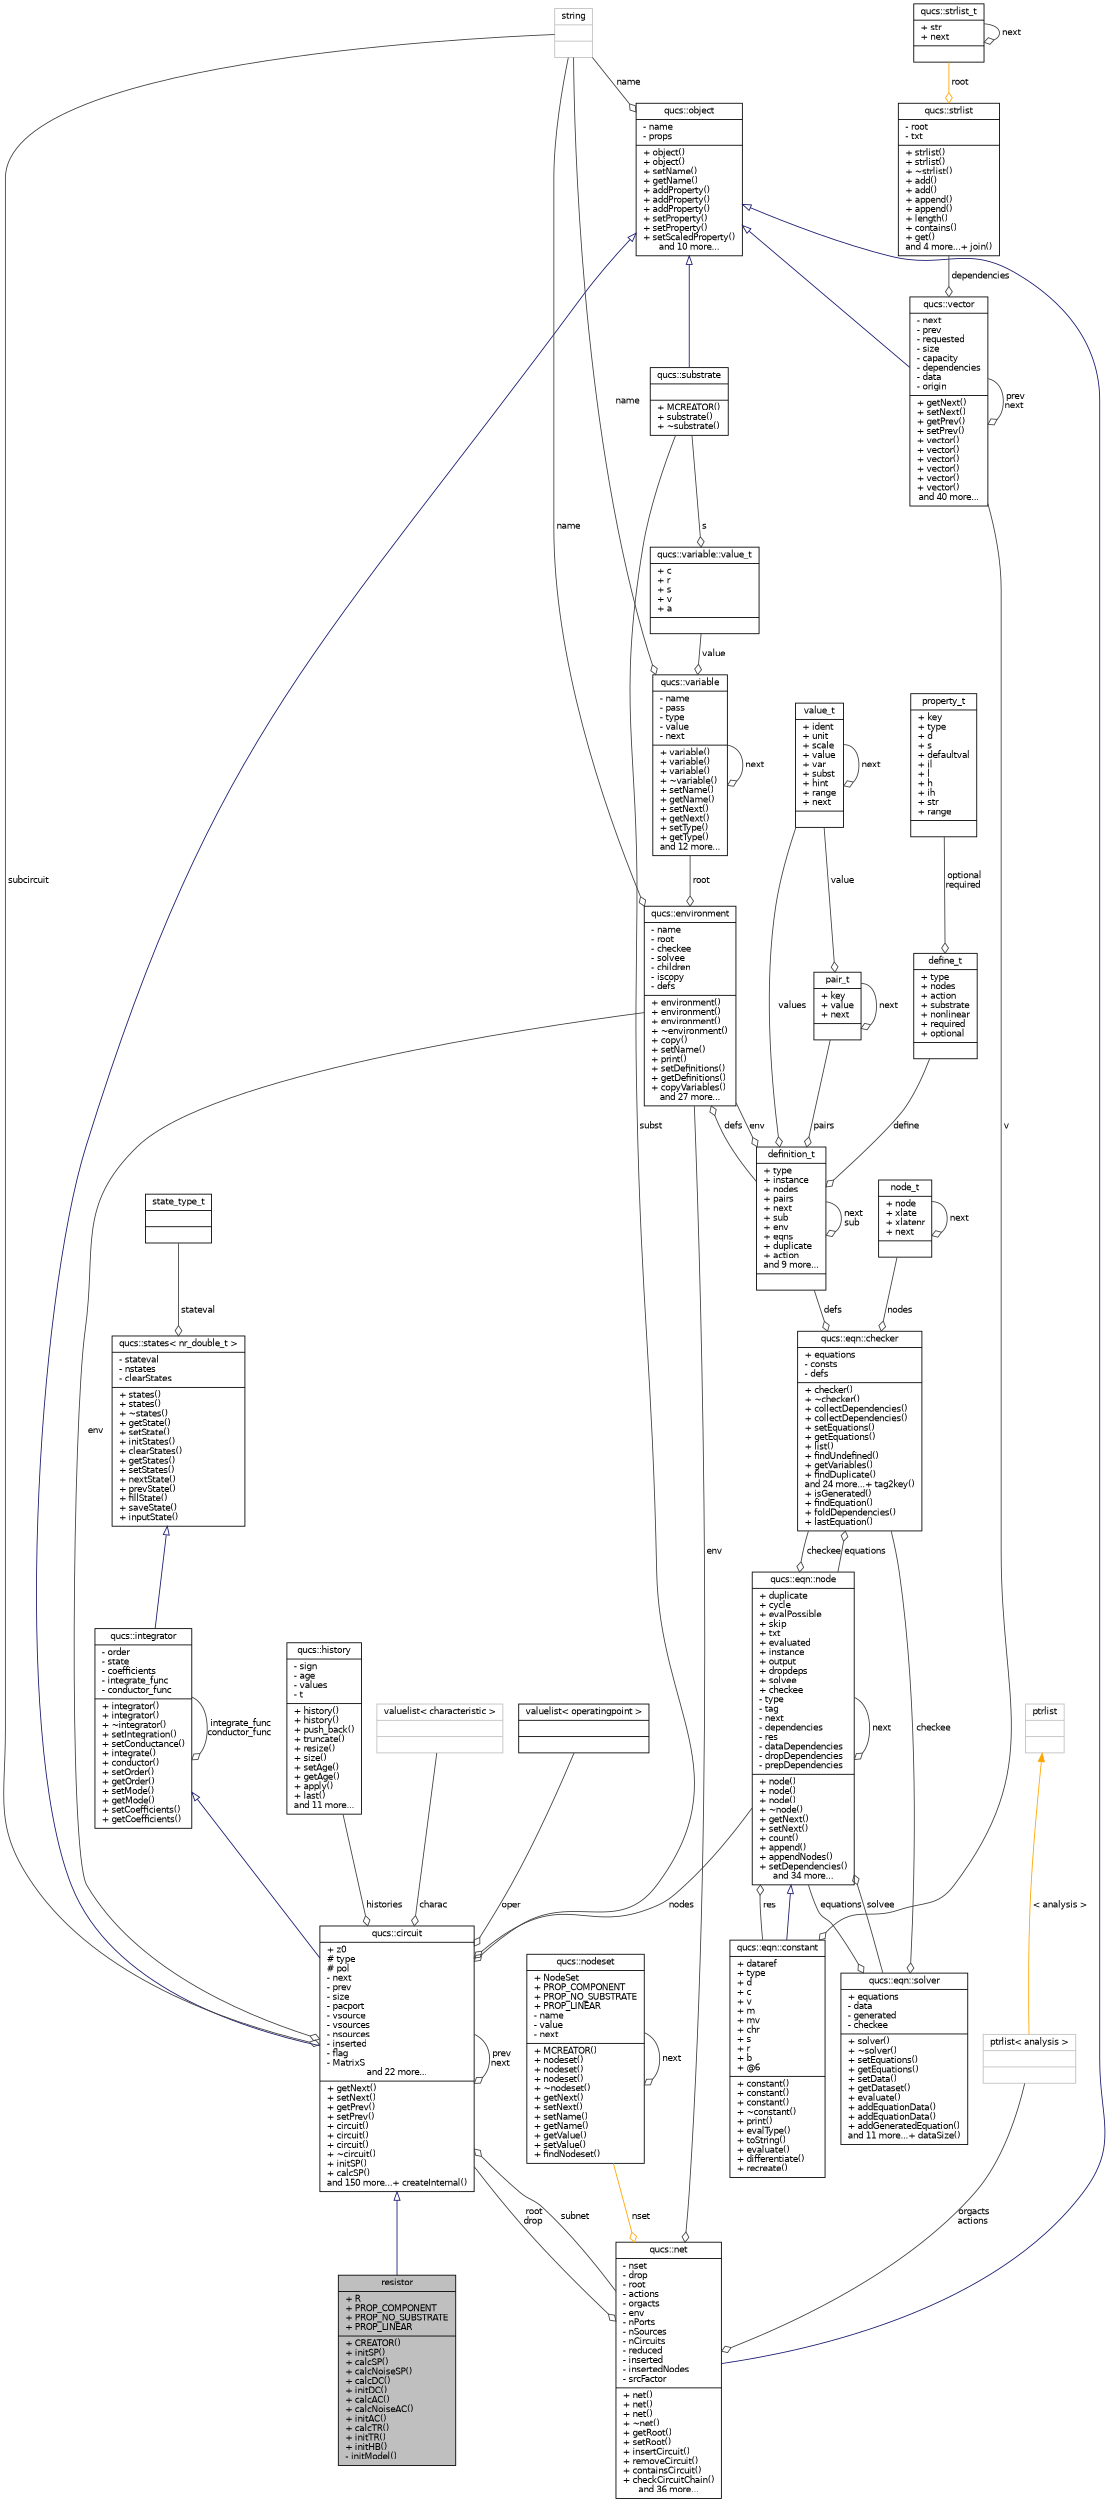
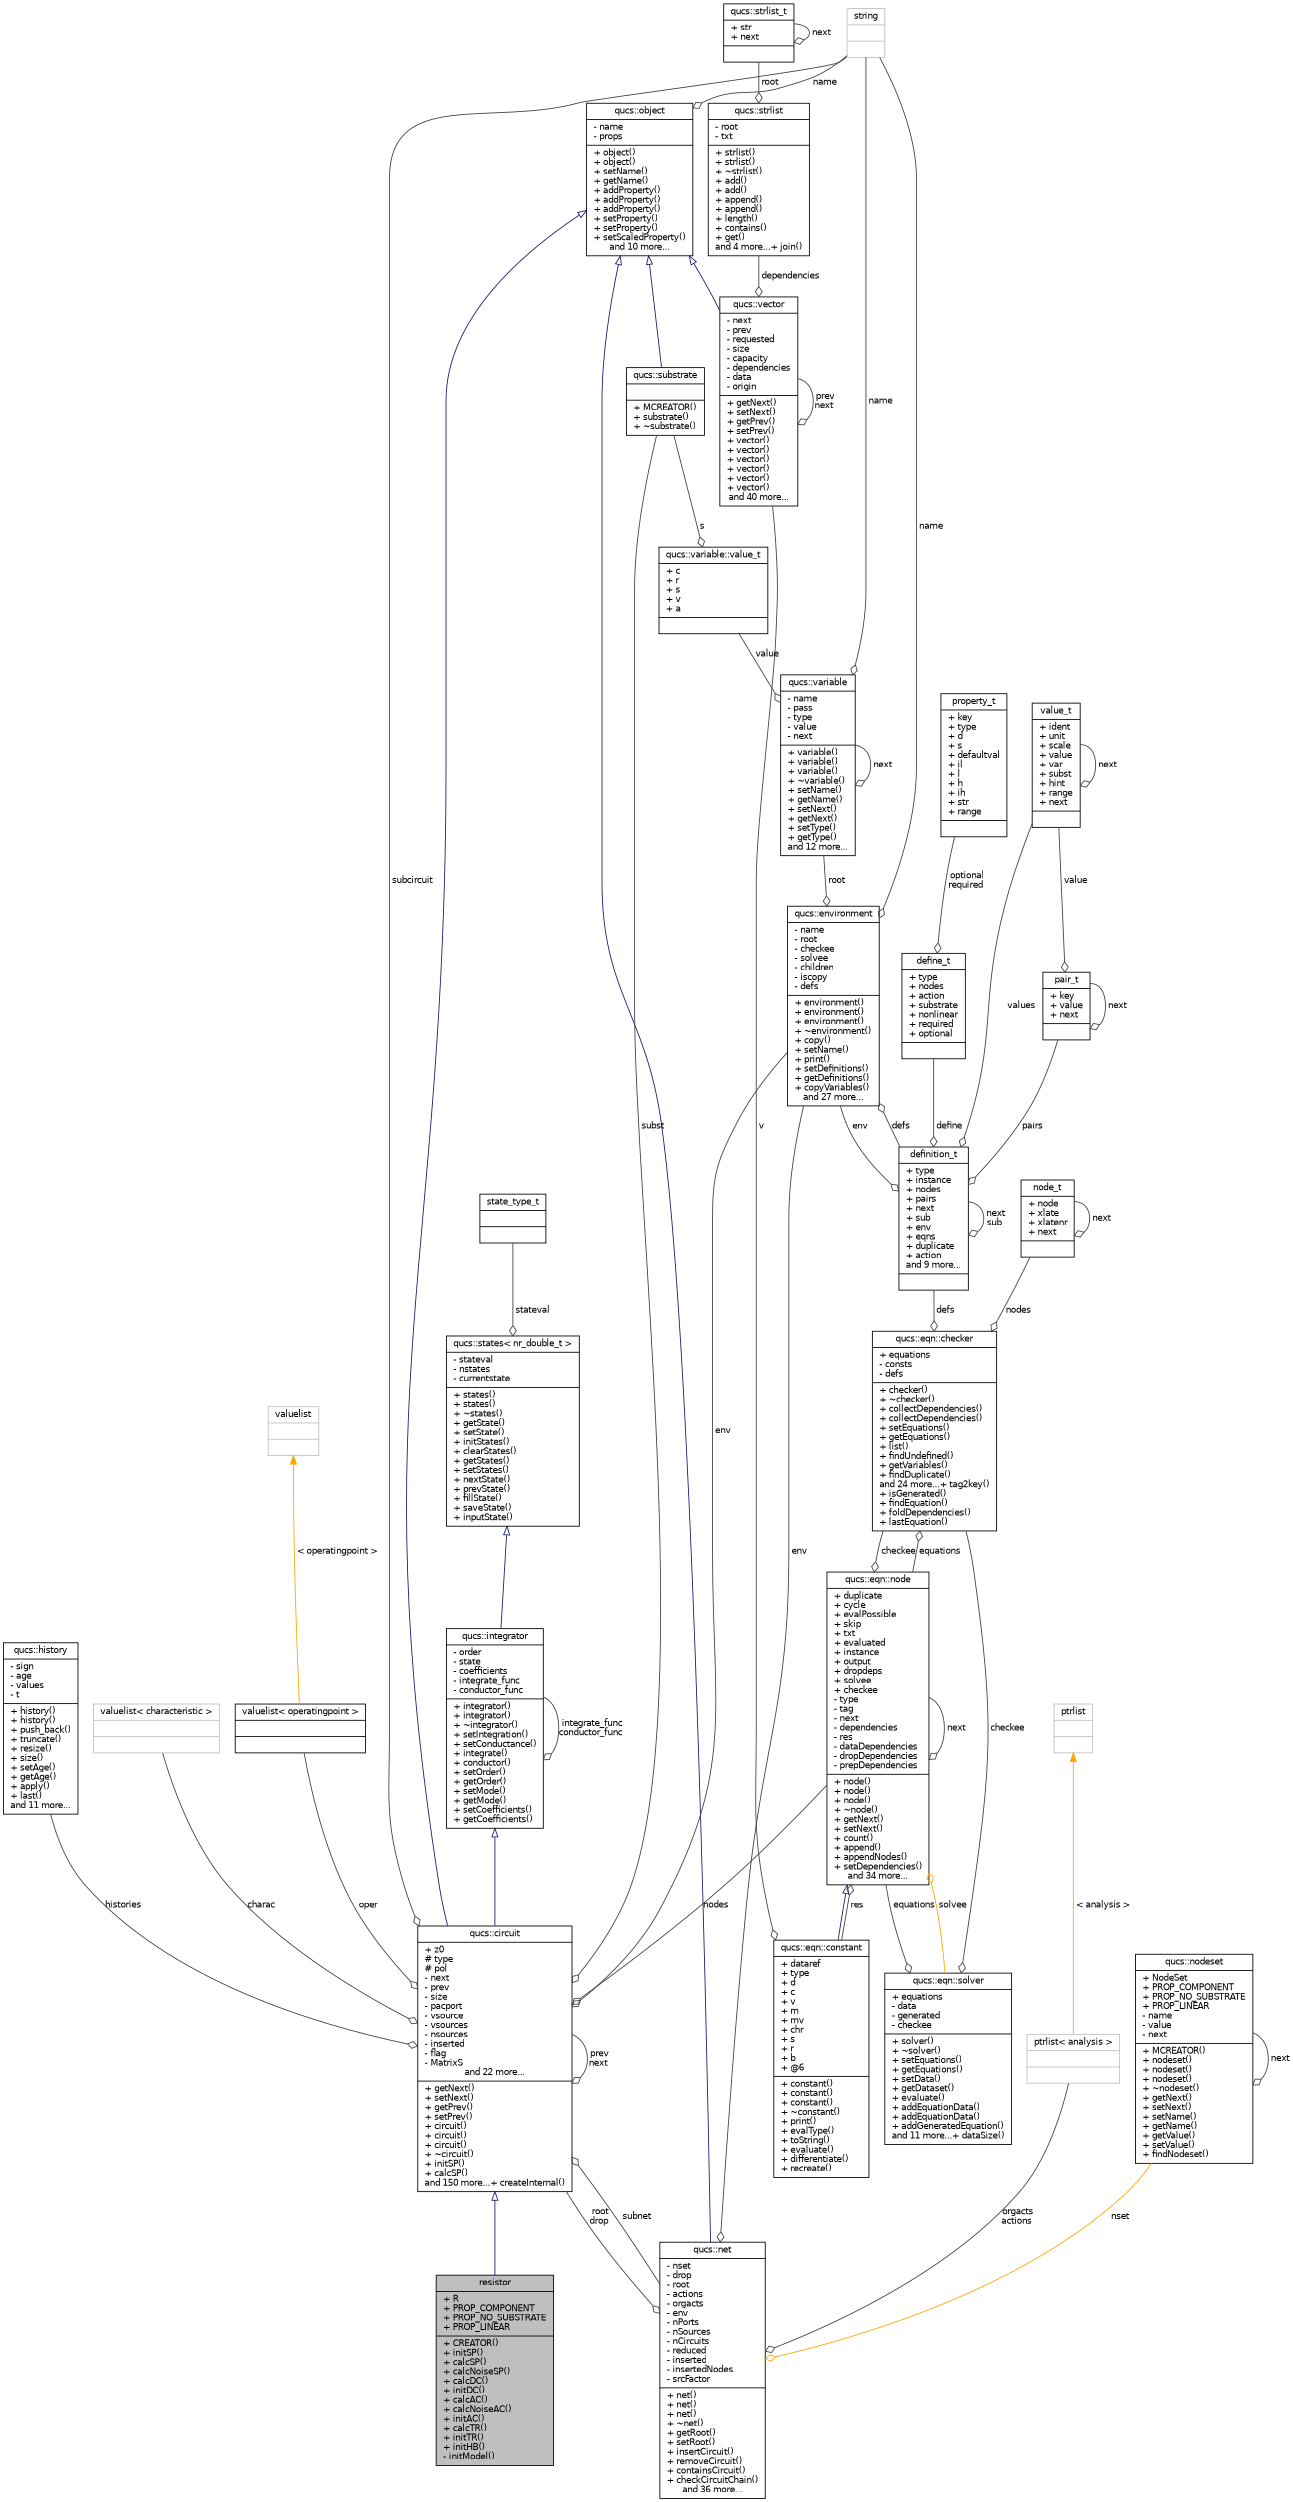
edge "qucs::strlist_t" -> "qucs::strlist": color orange -> grey25
node "qucs::states< nr_double_t >": text "- clearStates" -> "- currentstate"
node "valuelist": added
edge "qucs::eqn::solver" -> "qucs::eqn::node": color grey25 -> orange
